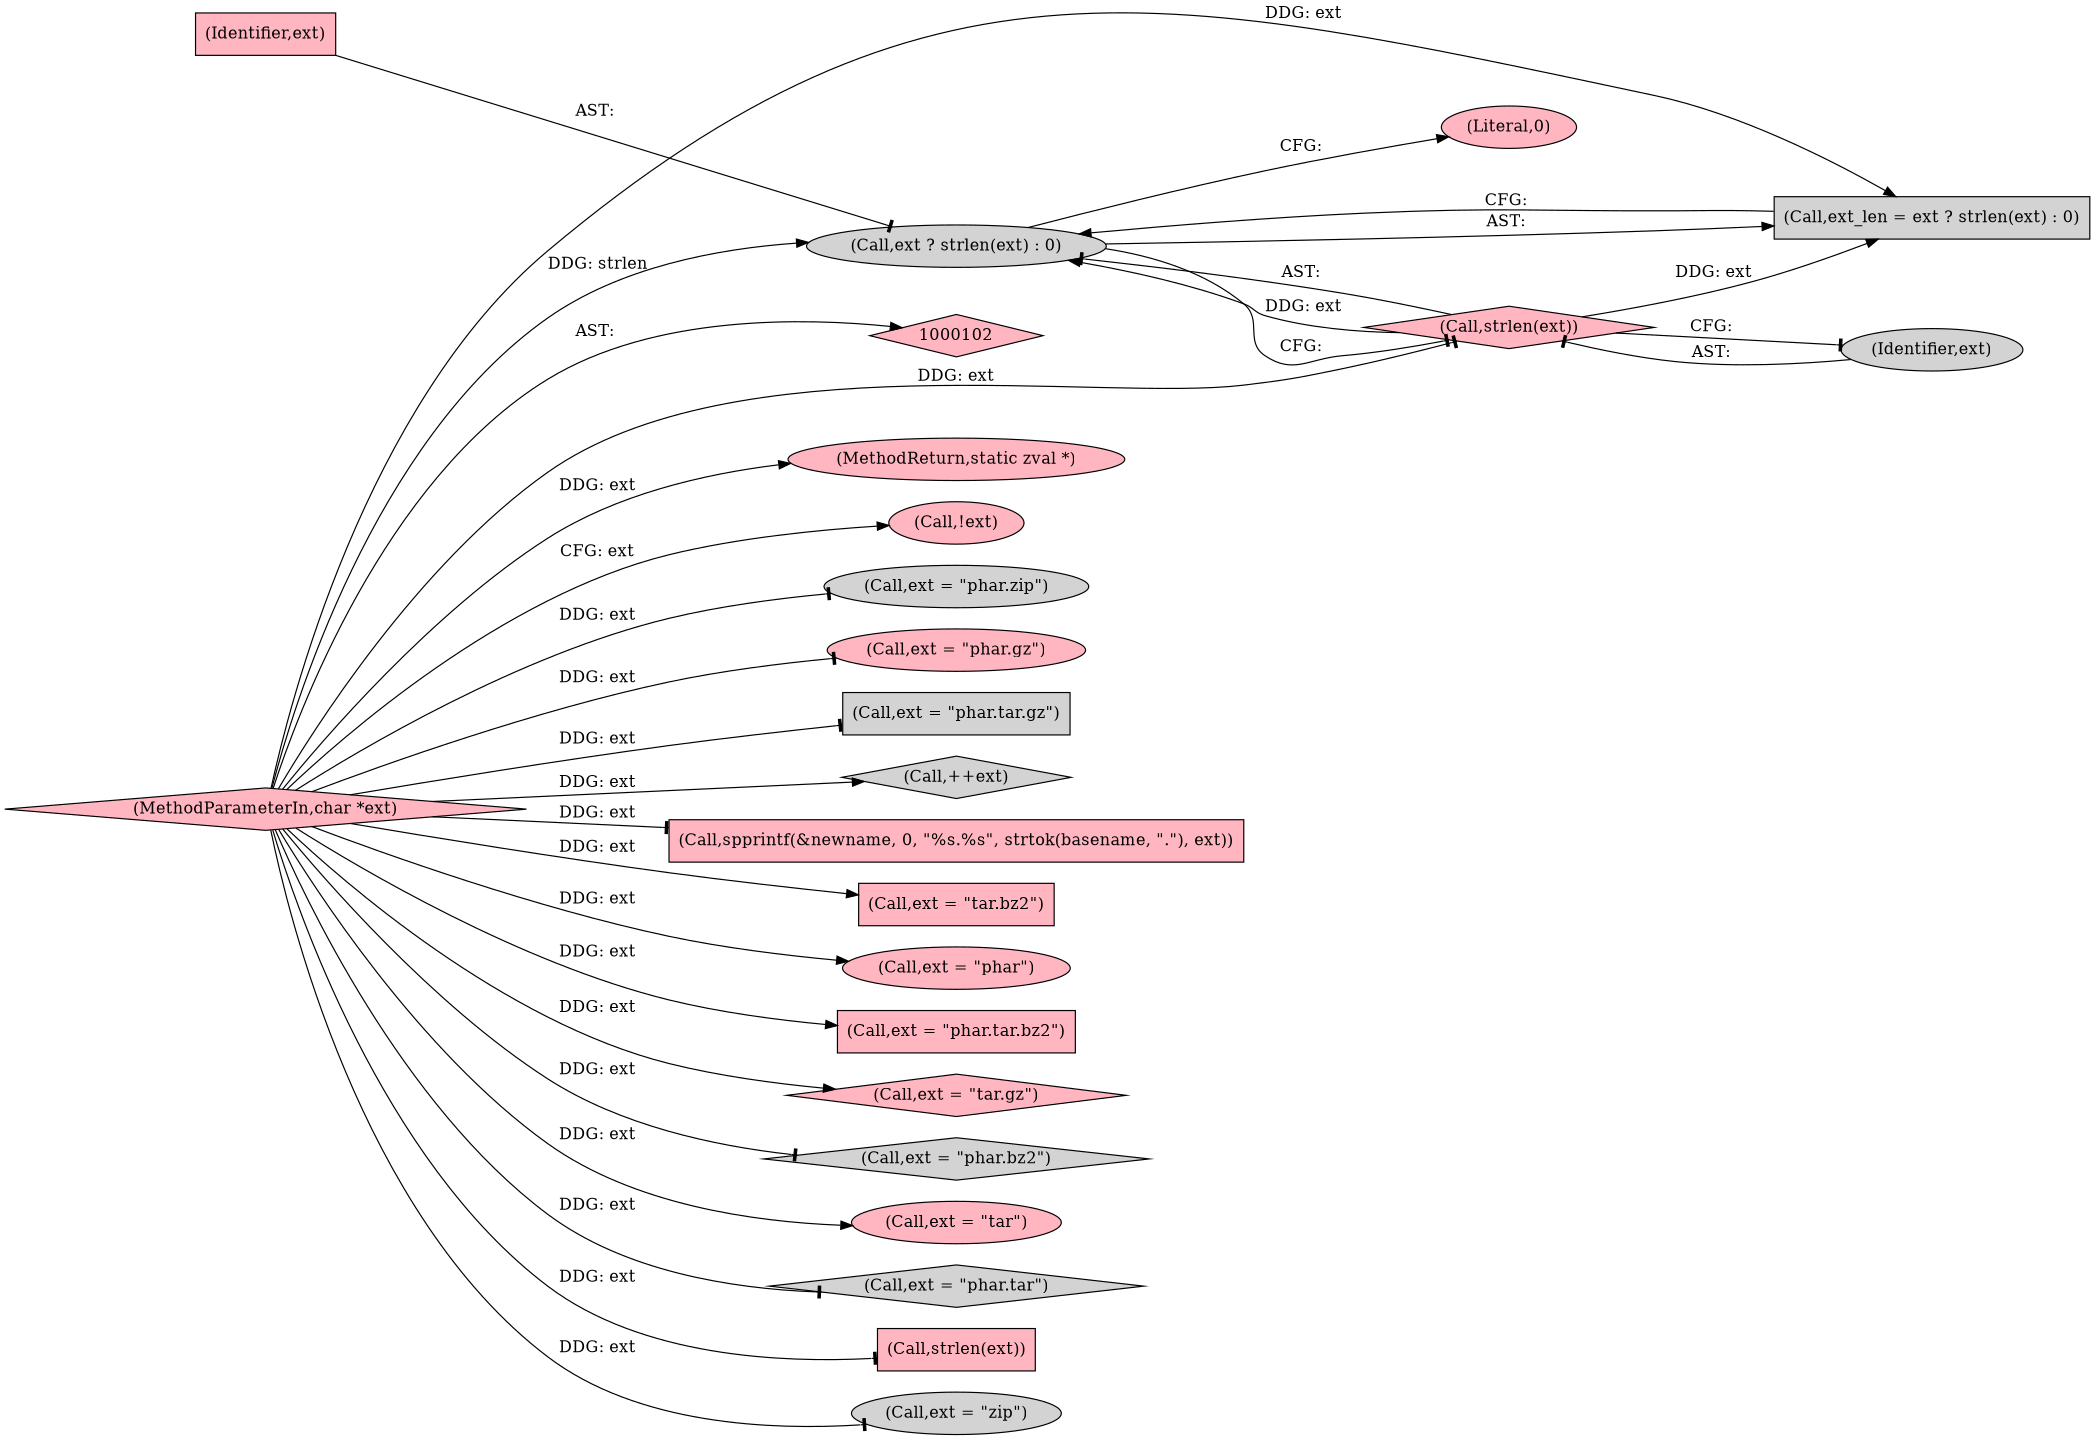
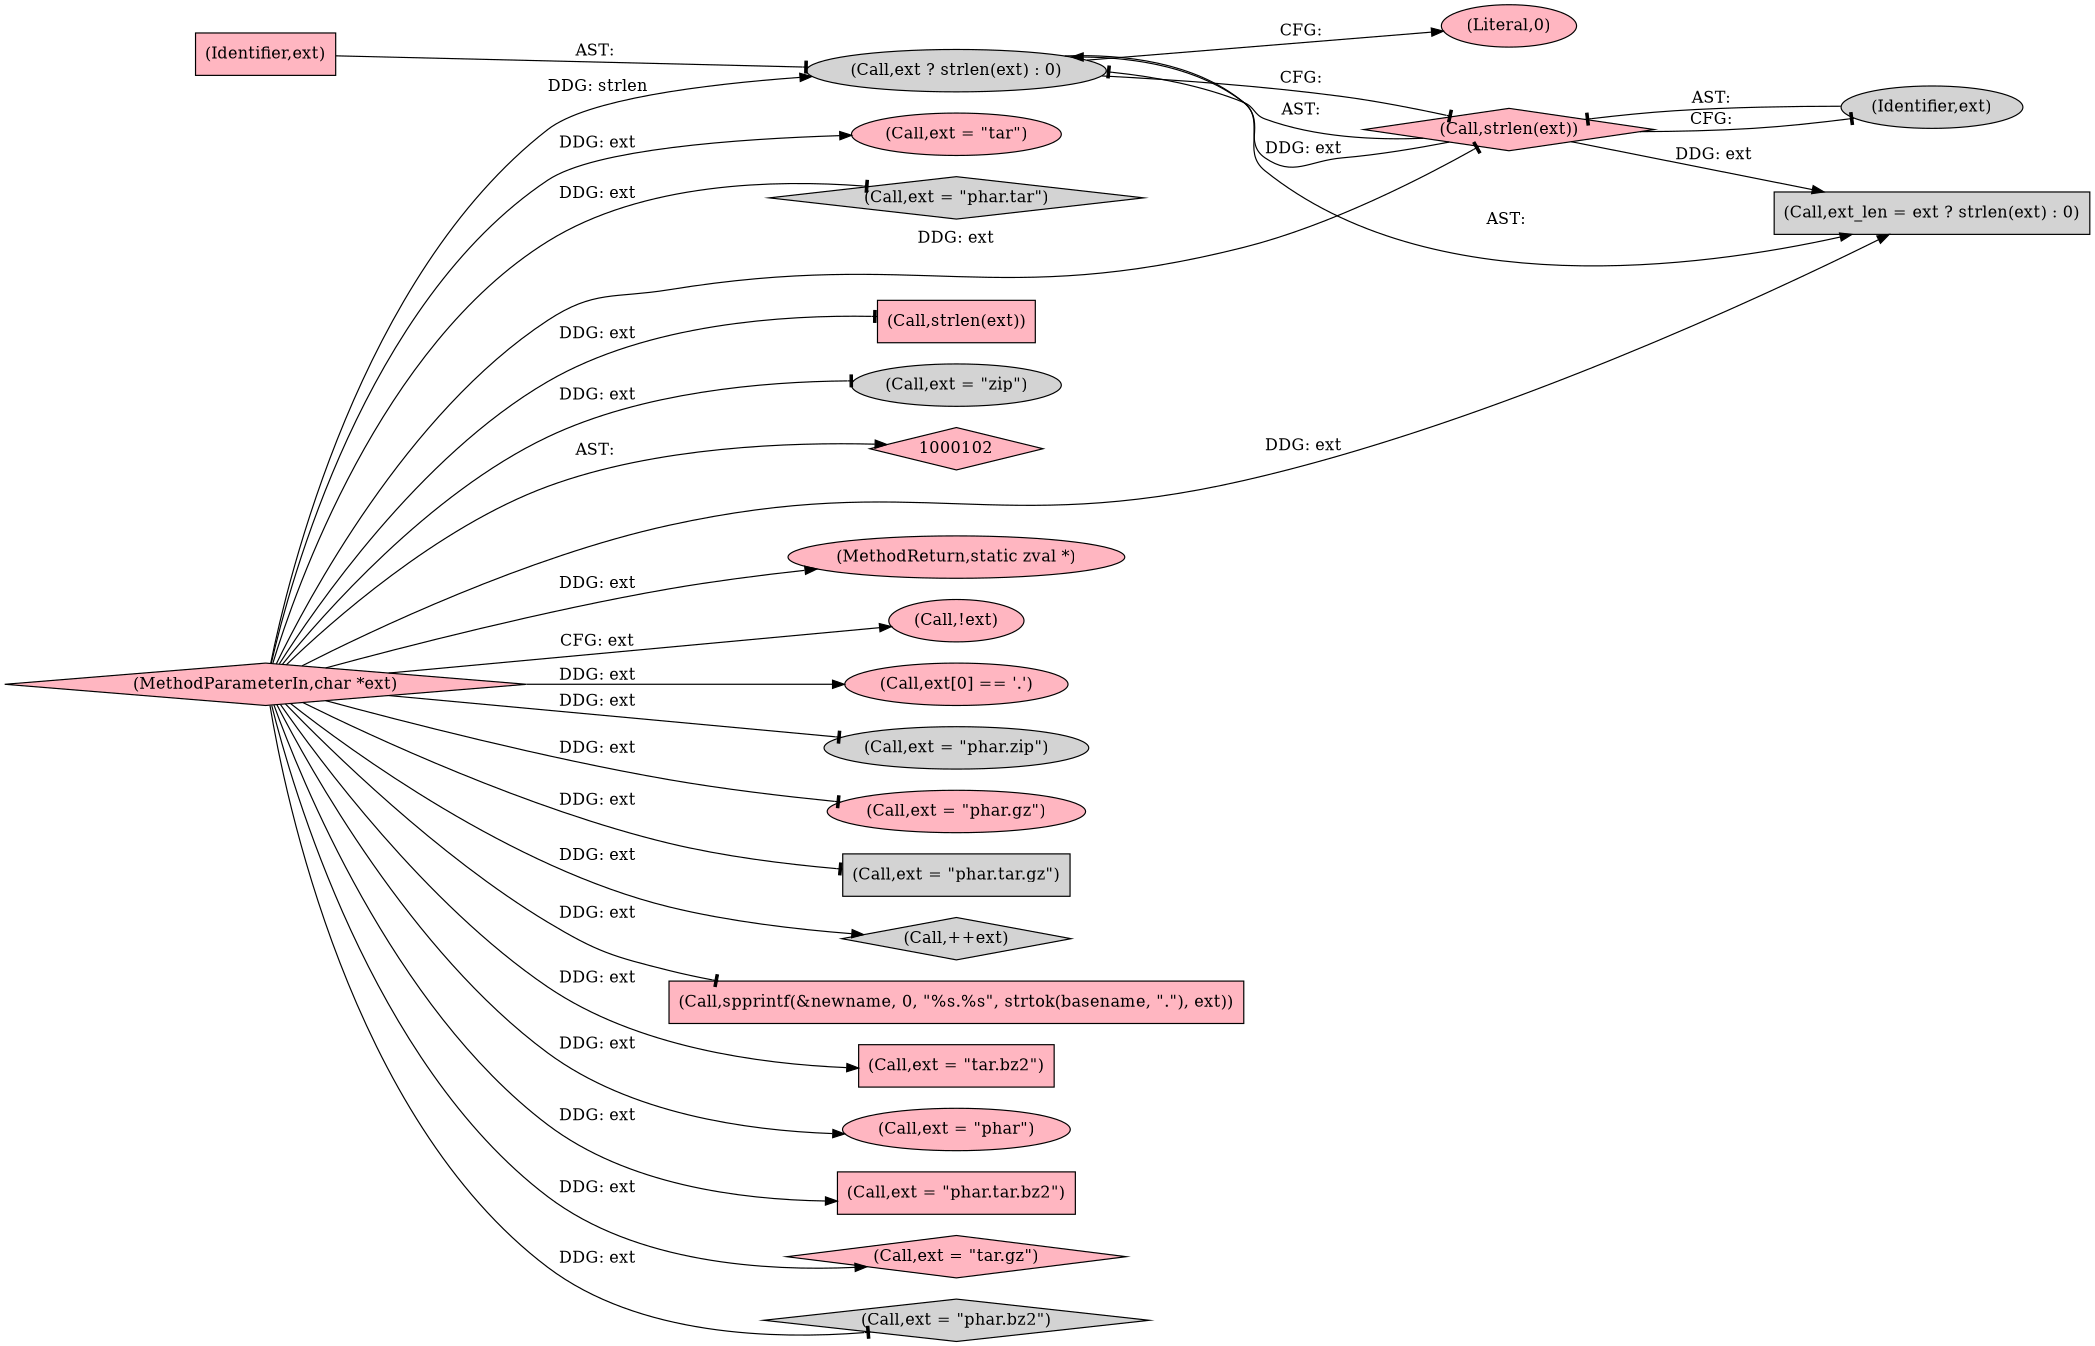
edge "(Call,ext_len = ext ? strlen(ext) : 0)" -> "(Call,ext ? strlen(ext) : 0)": removed, label "CFG:"
node "(Call,ext[0] == '.')": added
